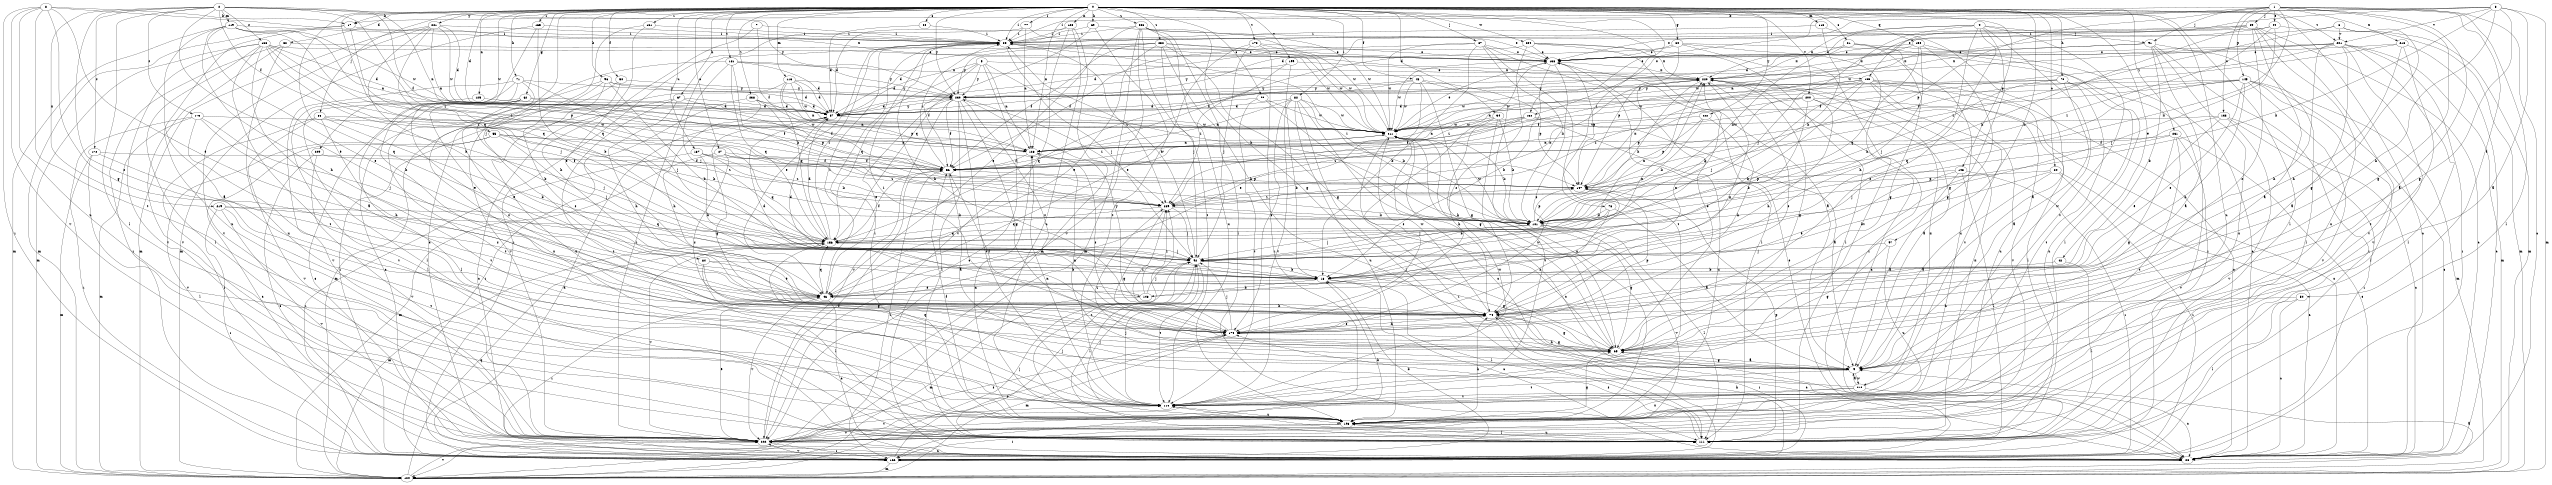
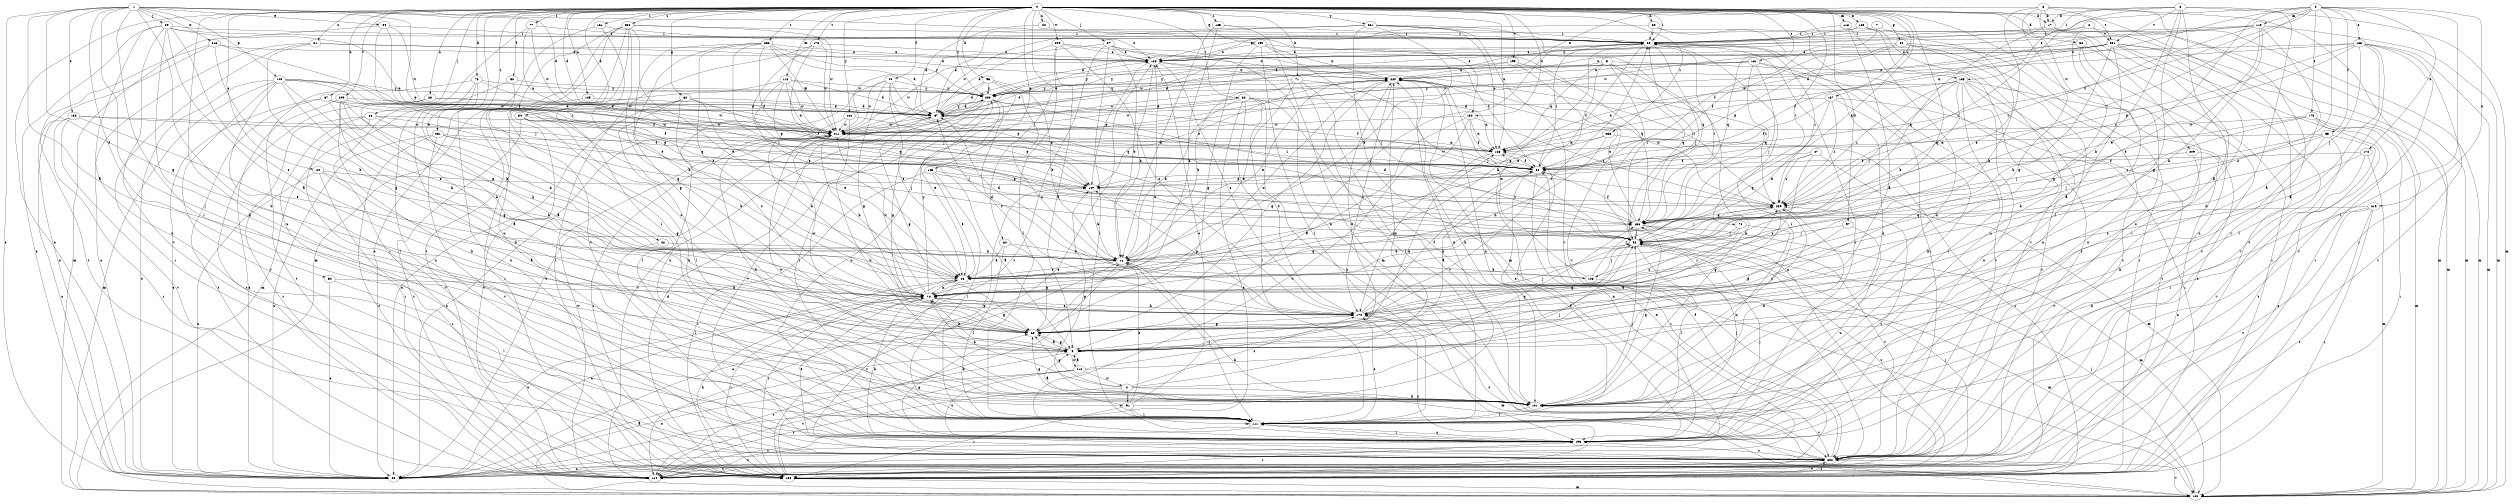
edge "0" -> "27": removed, label "c"
edge "238" -> "37": now "187" -> "37"
edge "4" -> "210": reversed
edge "120" -> "156": removed, label "q"
